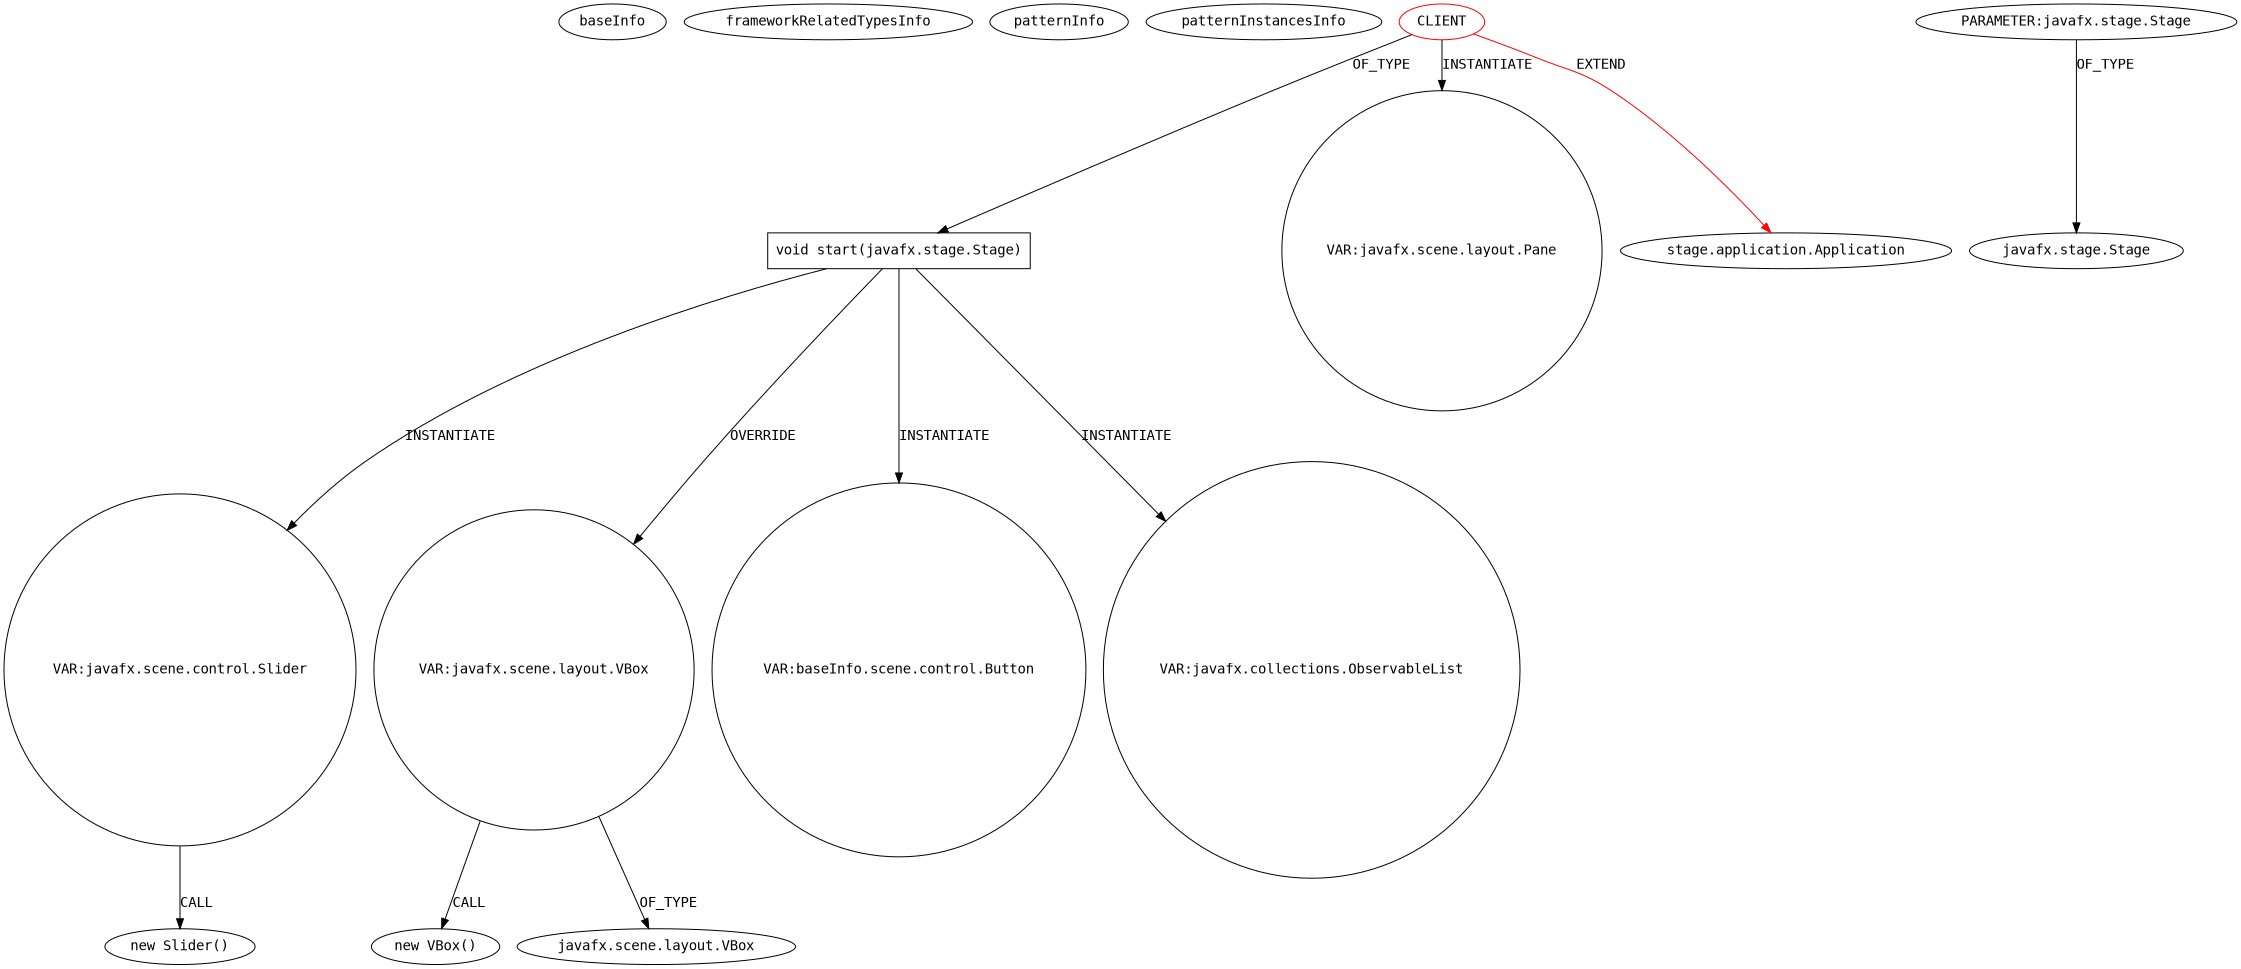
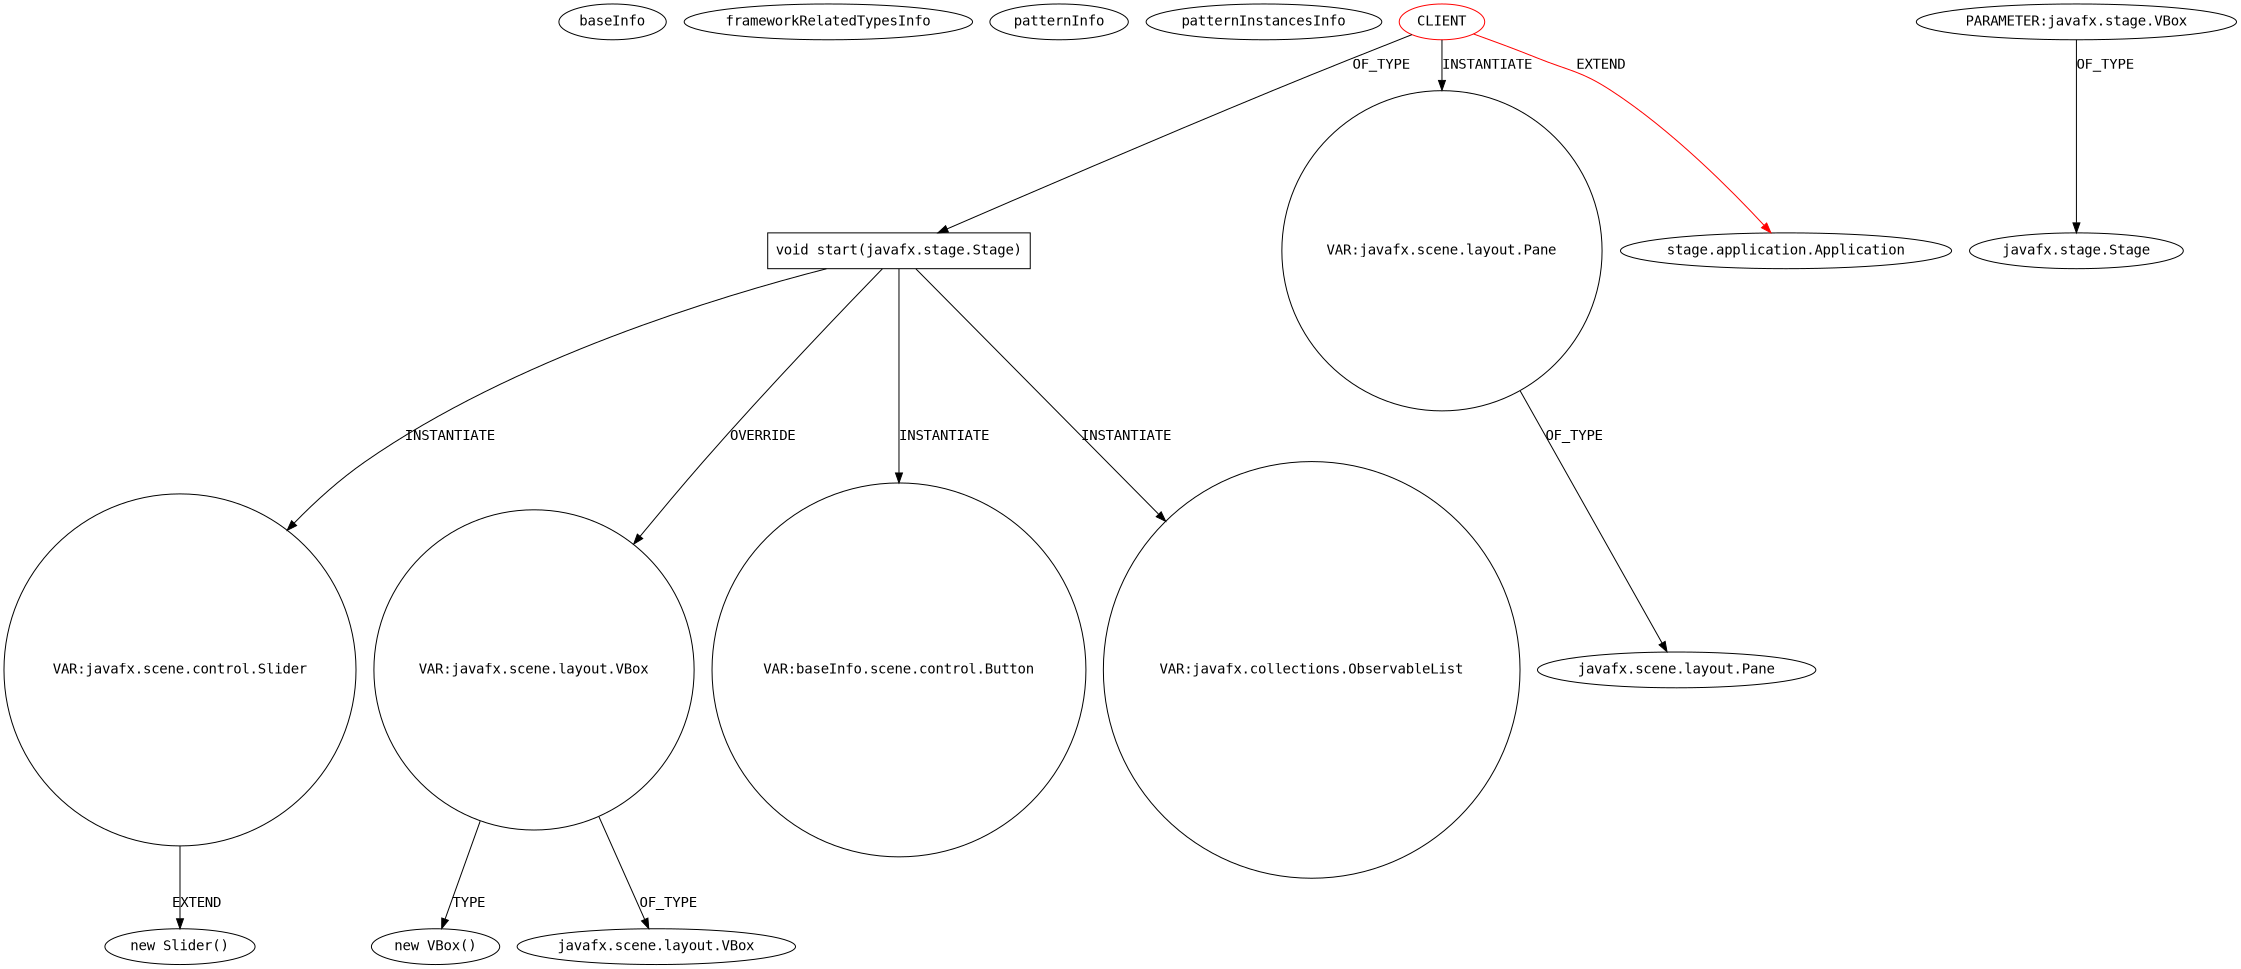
node "PARAMETER:javafx.stage.Stage": label "PARAMETER:javafx.stage.Stage" -> "PARAMETER:javafx.stage.VBox"
node "javafx.scene.layout.Pane": added
edge "VAR:javafx.scene.control.Slider" -> "new Slider()": label "CALL" -> "EXTEND"
edge "VAR:javafx.scene.layout.VBox" -> "new VBox()": label "CALL" -> "TYPE"
